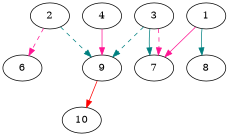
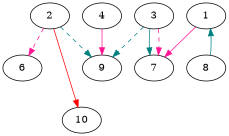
edge "1" -> "8": reversed
edge "9" -> "10": now "2" -> "10"
